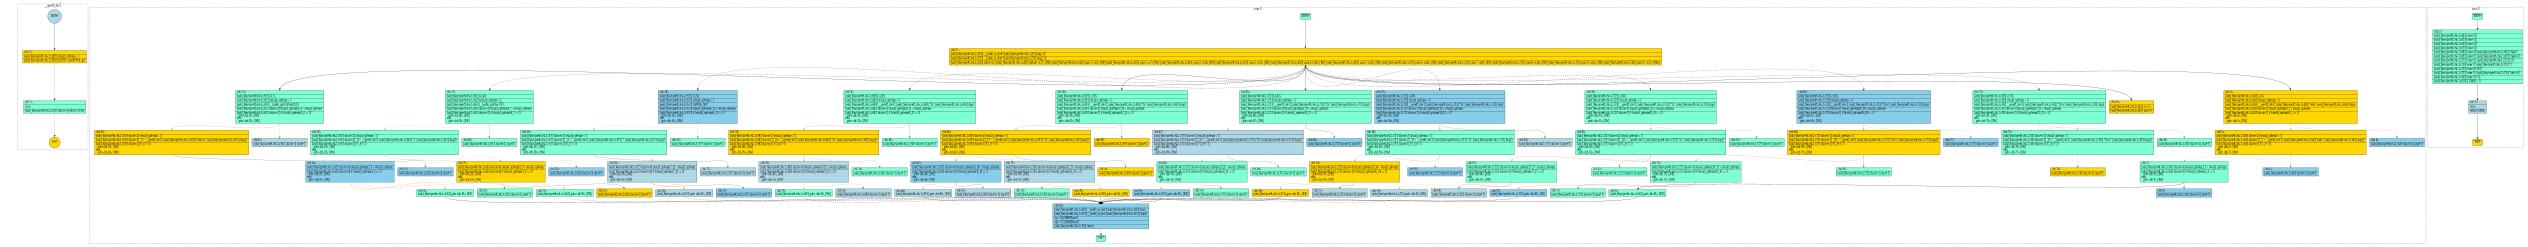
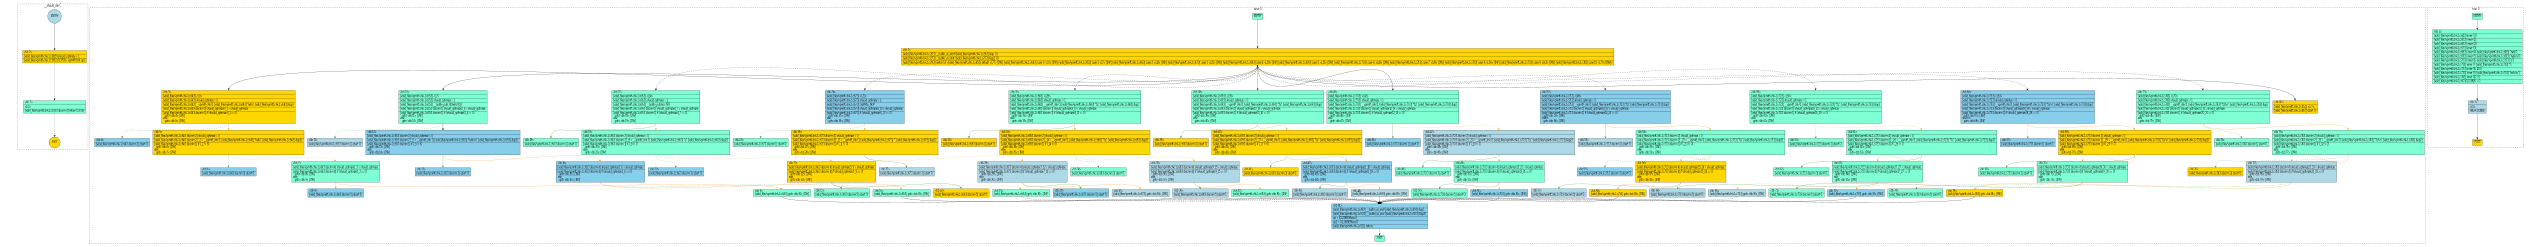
cluster "__vprintf_chk ()": label "__vprintf_chk ()" -> "__should_chk ()"
node "<bb 52>:": text "else" -> "builtin"
node "<bb 66>:": text "else" -> "discrim"
edge "<bb 59>:" -> "<bb 61>:": style solid -> dashed
edge "<bb 10>:" -> "<bb 12>:": color darkorange -> black
node "<bb 12>:": fillcolor gold -> skyblue
node "<bb 26>:": fillcolor aquamarine -> gold
node "<bb 32>:": fillcolor aquamarine -> gold
edge "<bb 33>:" -> "<bb 35>:": style solid -> dashed
edge "<bb 12>:" -> "<bb 14>:": added
edge "<bb 75>:" -> "<bb 77>:": added
edge "<bb 35>:" -> "<bb 37>:": style dashed -> solid
edge "<bb 7>:" -> "<bb 8>:": color forestgreen -> darkorange
edge "<bb 70>:" -> "<bb 72>:": style solid -> dashed
edge "<bb 7>:" -> "<bb 9>:": color black -> darkorange
